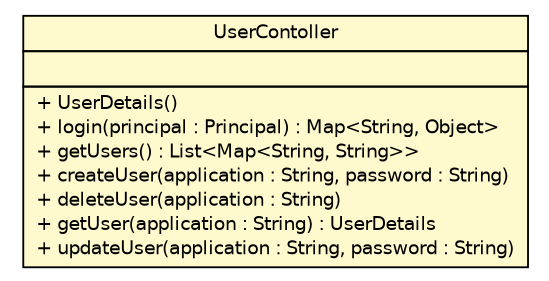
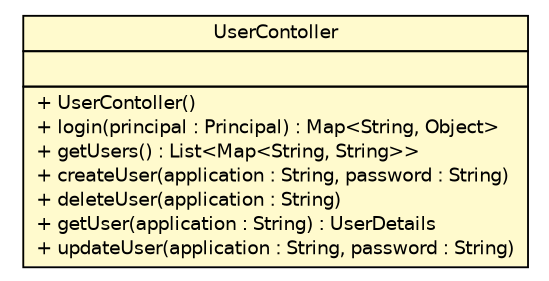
node "UserContoller": text "+ UserDetails()" -> "+ UserContoller()"
